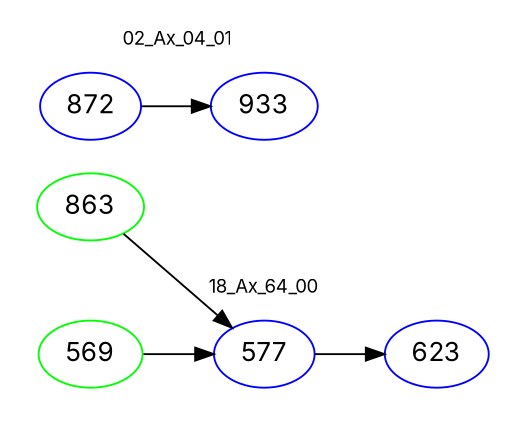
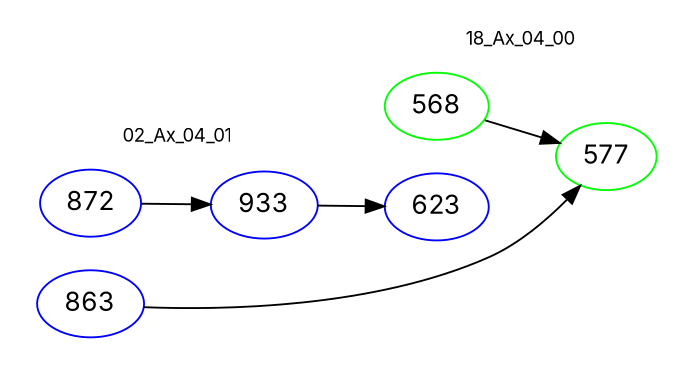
node "863": color green -> blue
cluster "18_Ax_64_00": label "18_Ax_64_00" -> "18_Ax_04_00"
node "569": label "569" -> "568"
node "577": color blue -> green
edge "577" -> "623": now "933" -> "623"
